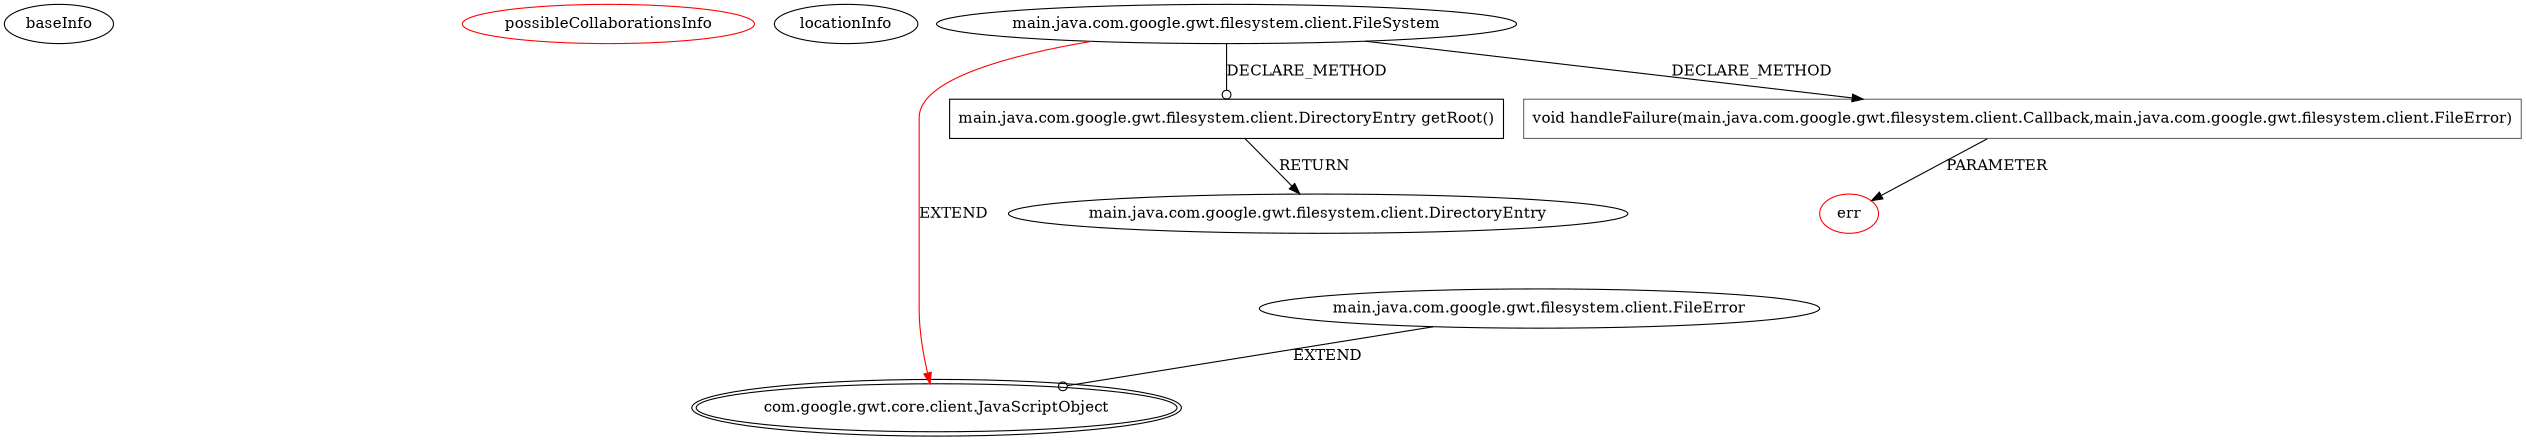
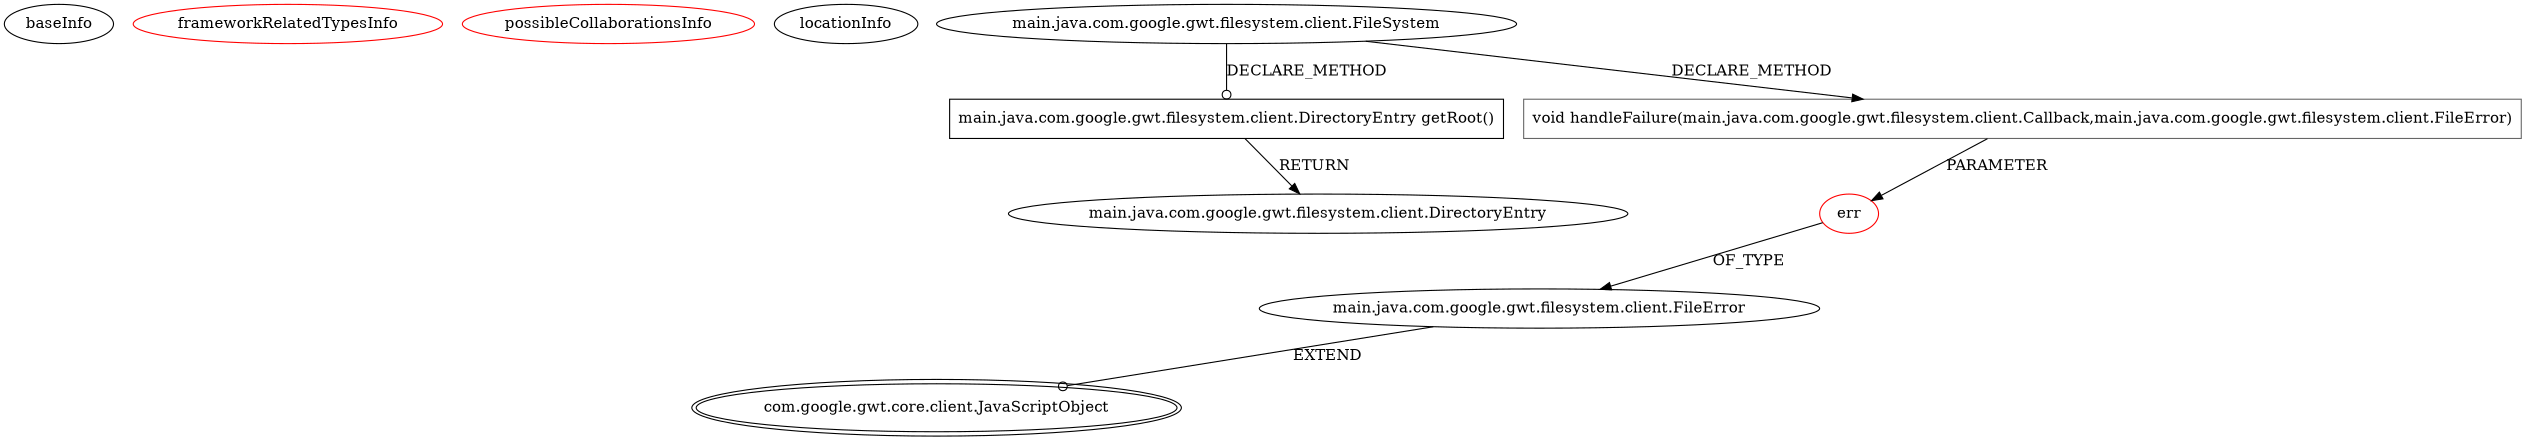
node "frameworkRelatedTypesInfo": added
edge "main.java.com.google.gwt.filesystem.client.FileSystem" -> "com.google.gwt.core.client.JavaScriptObject": removed, label "EXTEND"
edge "err" -> "main.java.com.google.gwt.filesystem.client.FileError": added, label "OF_TYPE"
